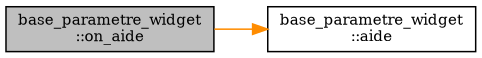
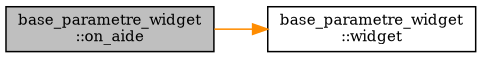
node "base_parametre_widget ::aide": label "base_parametre_widget ::aide" -> "base_parametre_widget ::widget"
